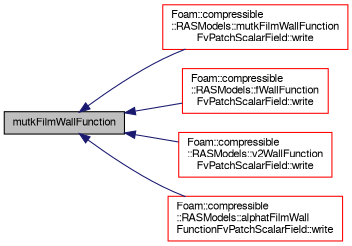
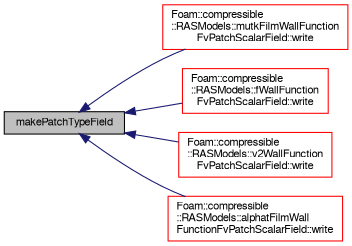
node "mutkFilmWallFunction": label "mutkFilmWallFunction" -> "makePatchTypeField"
